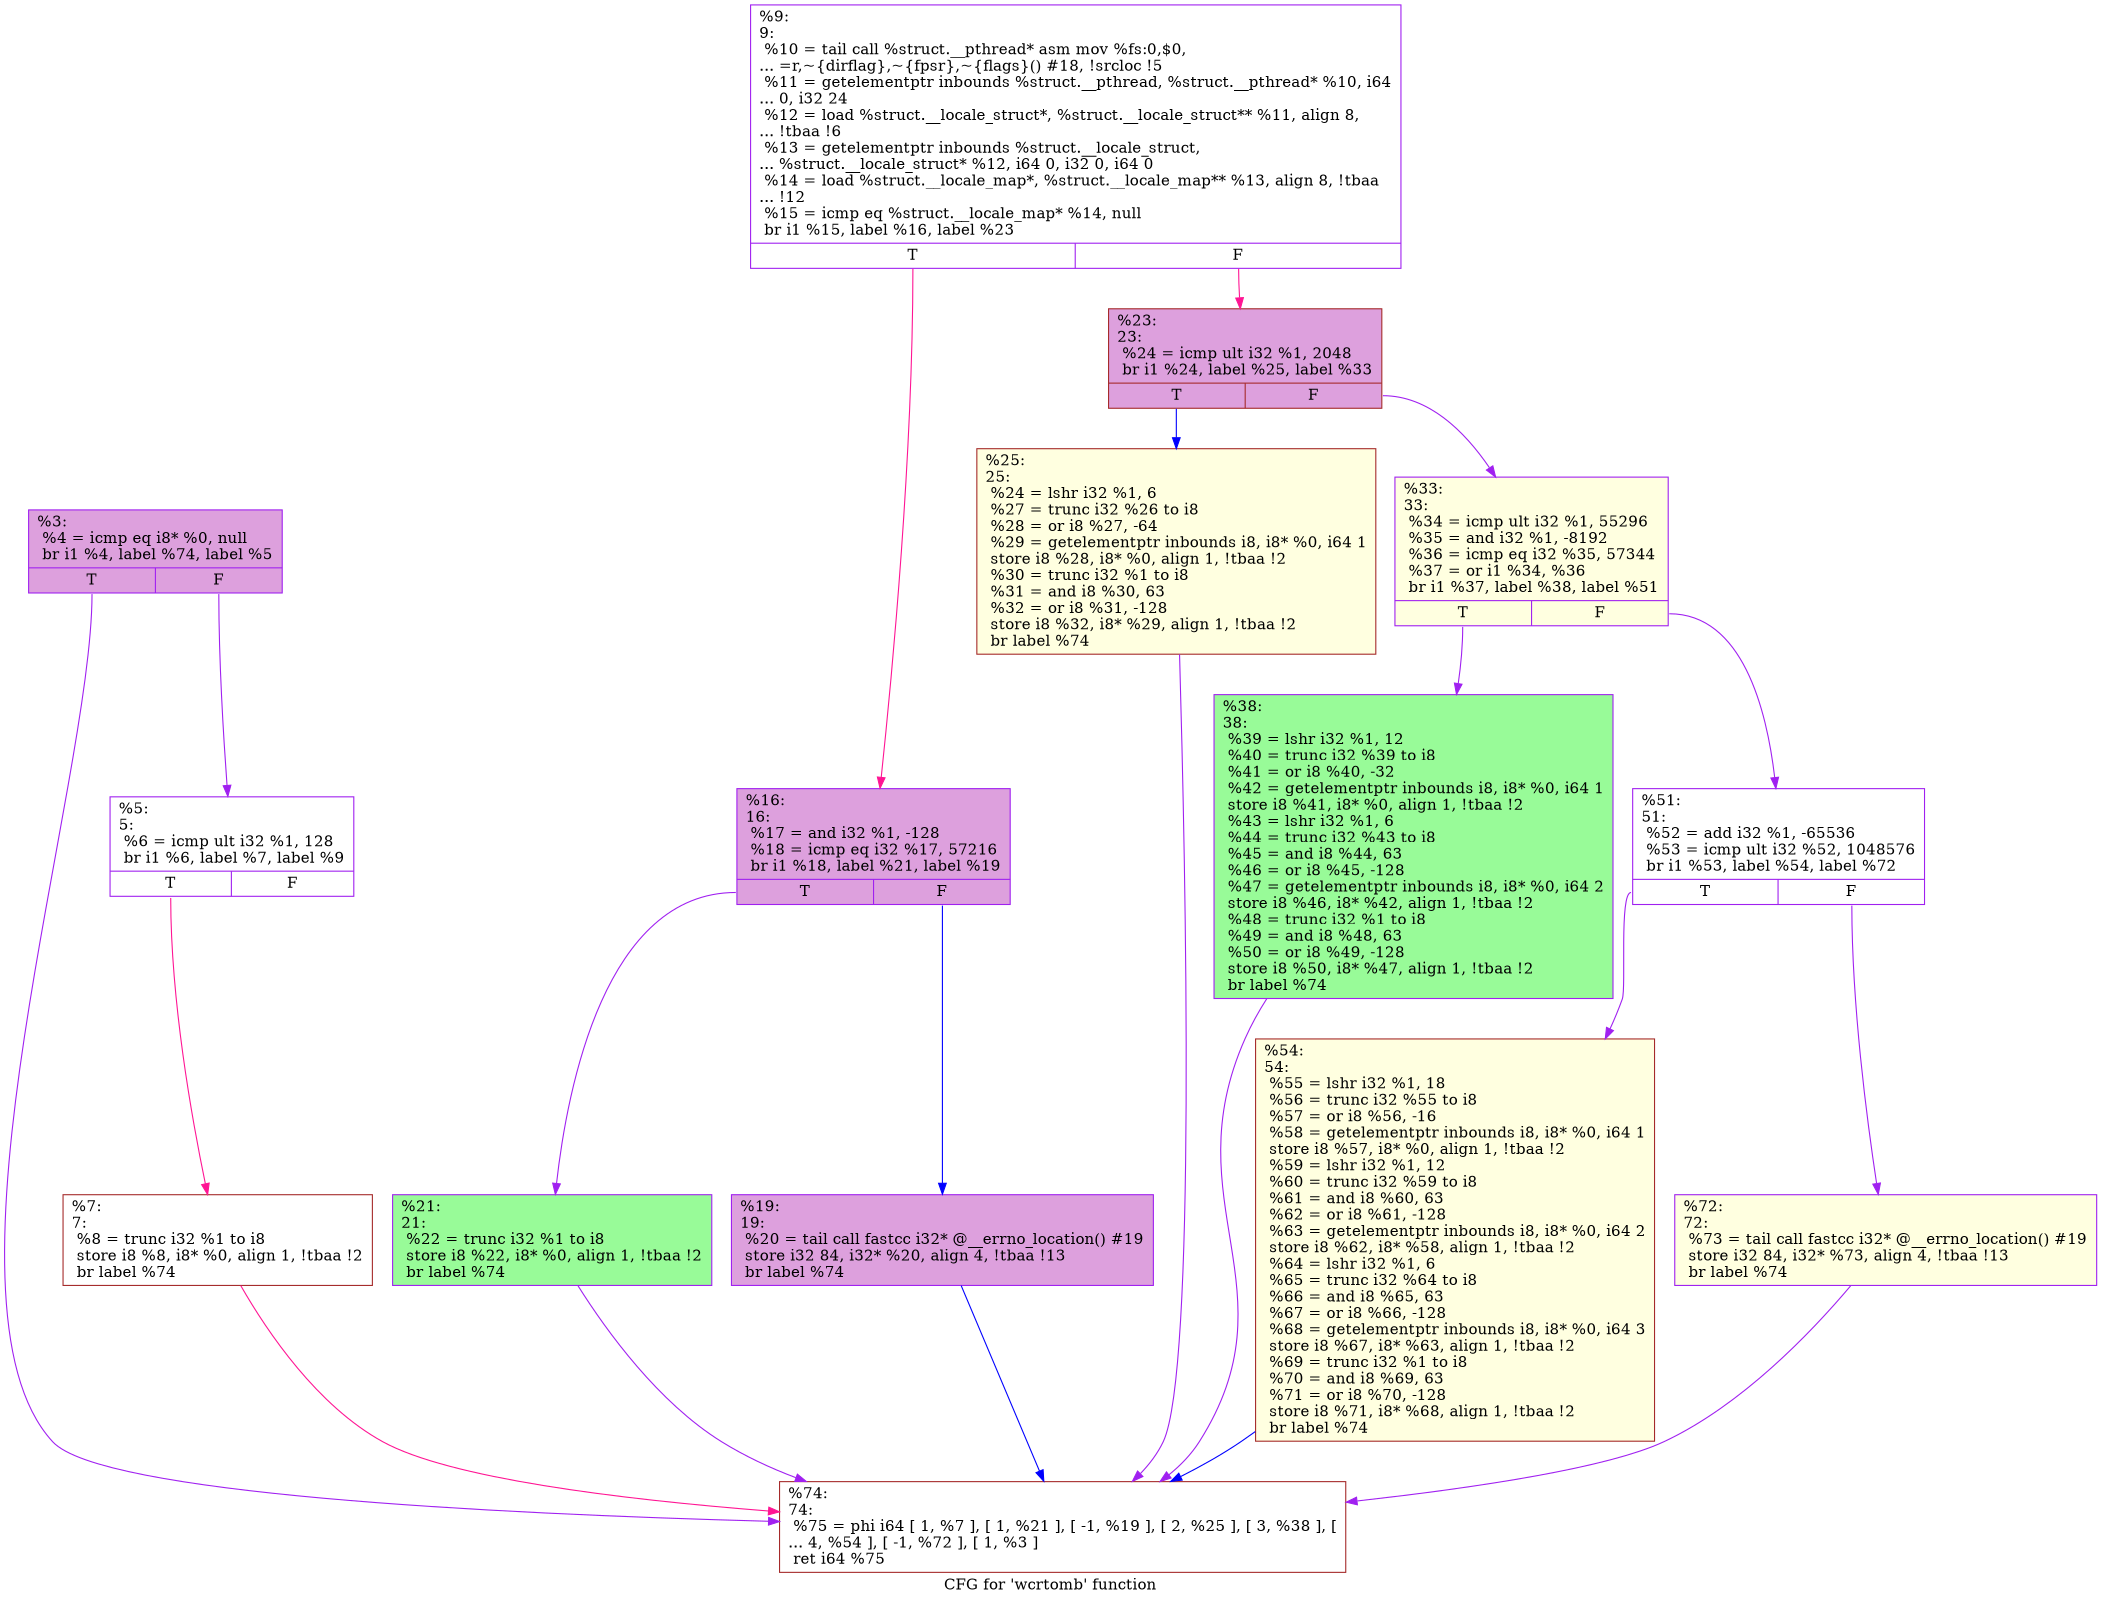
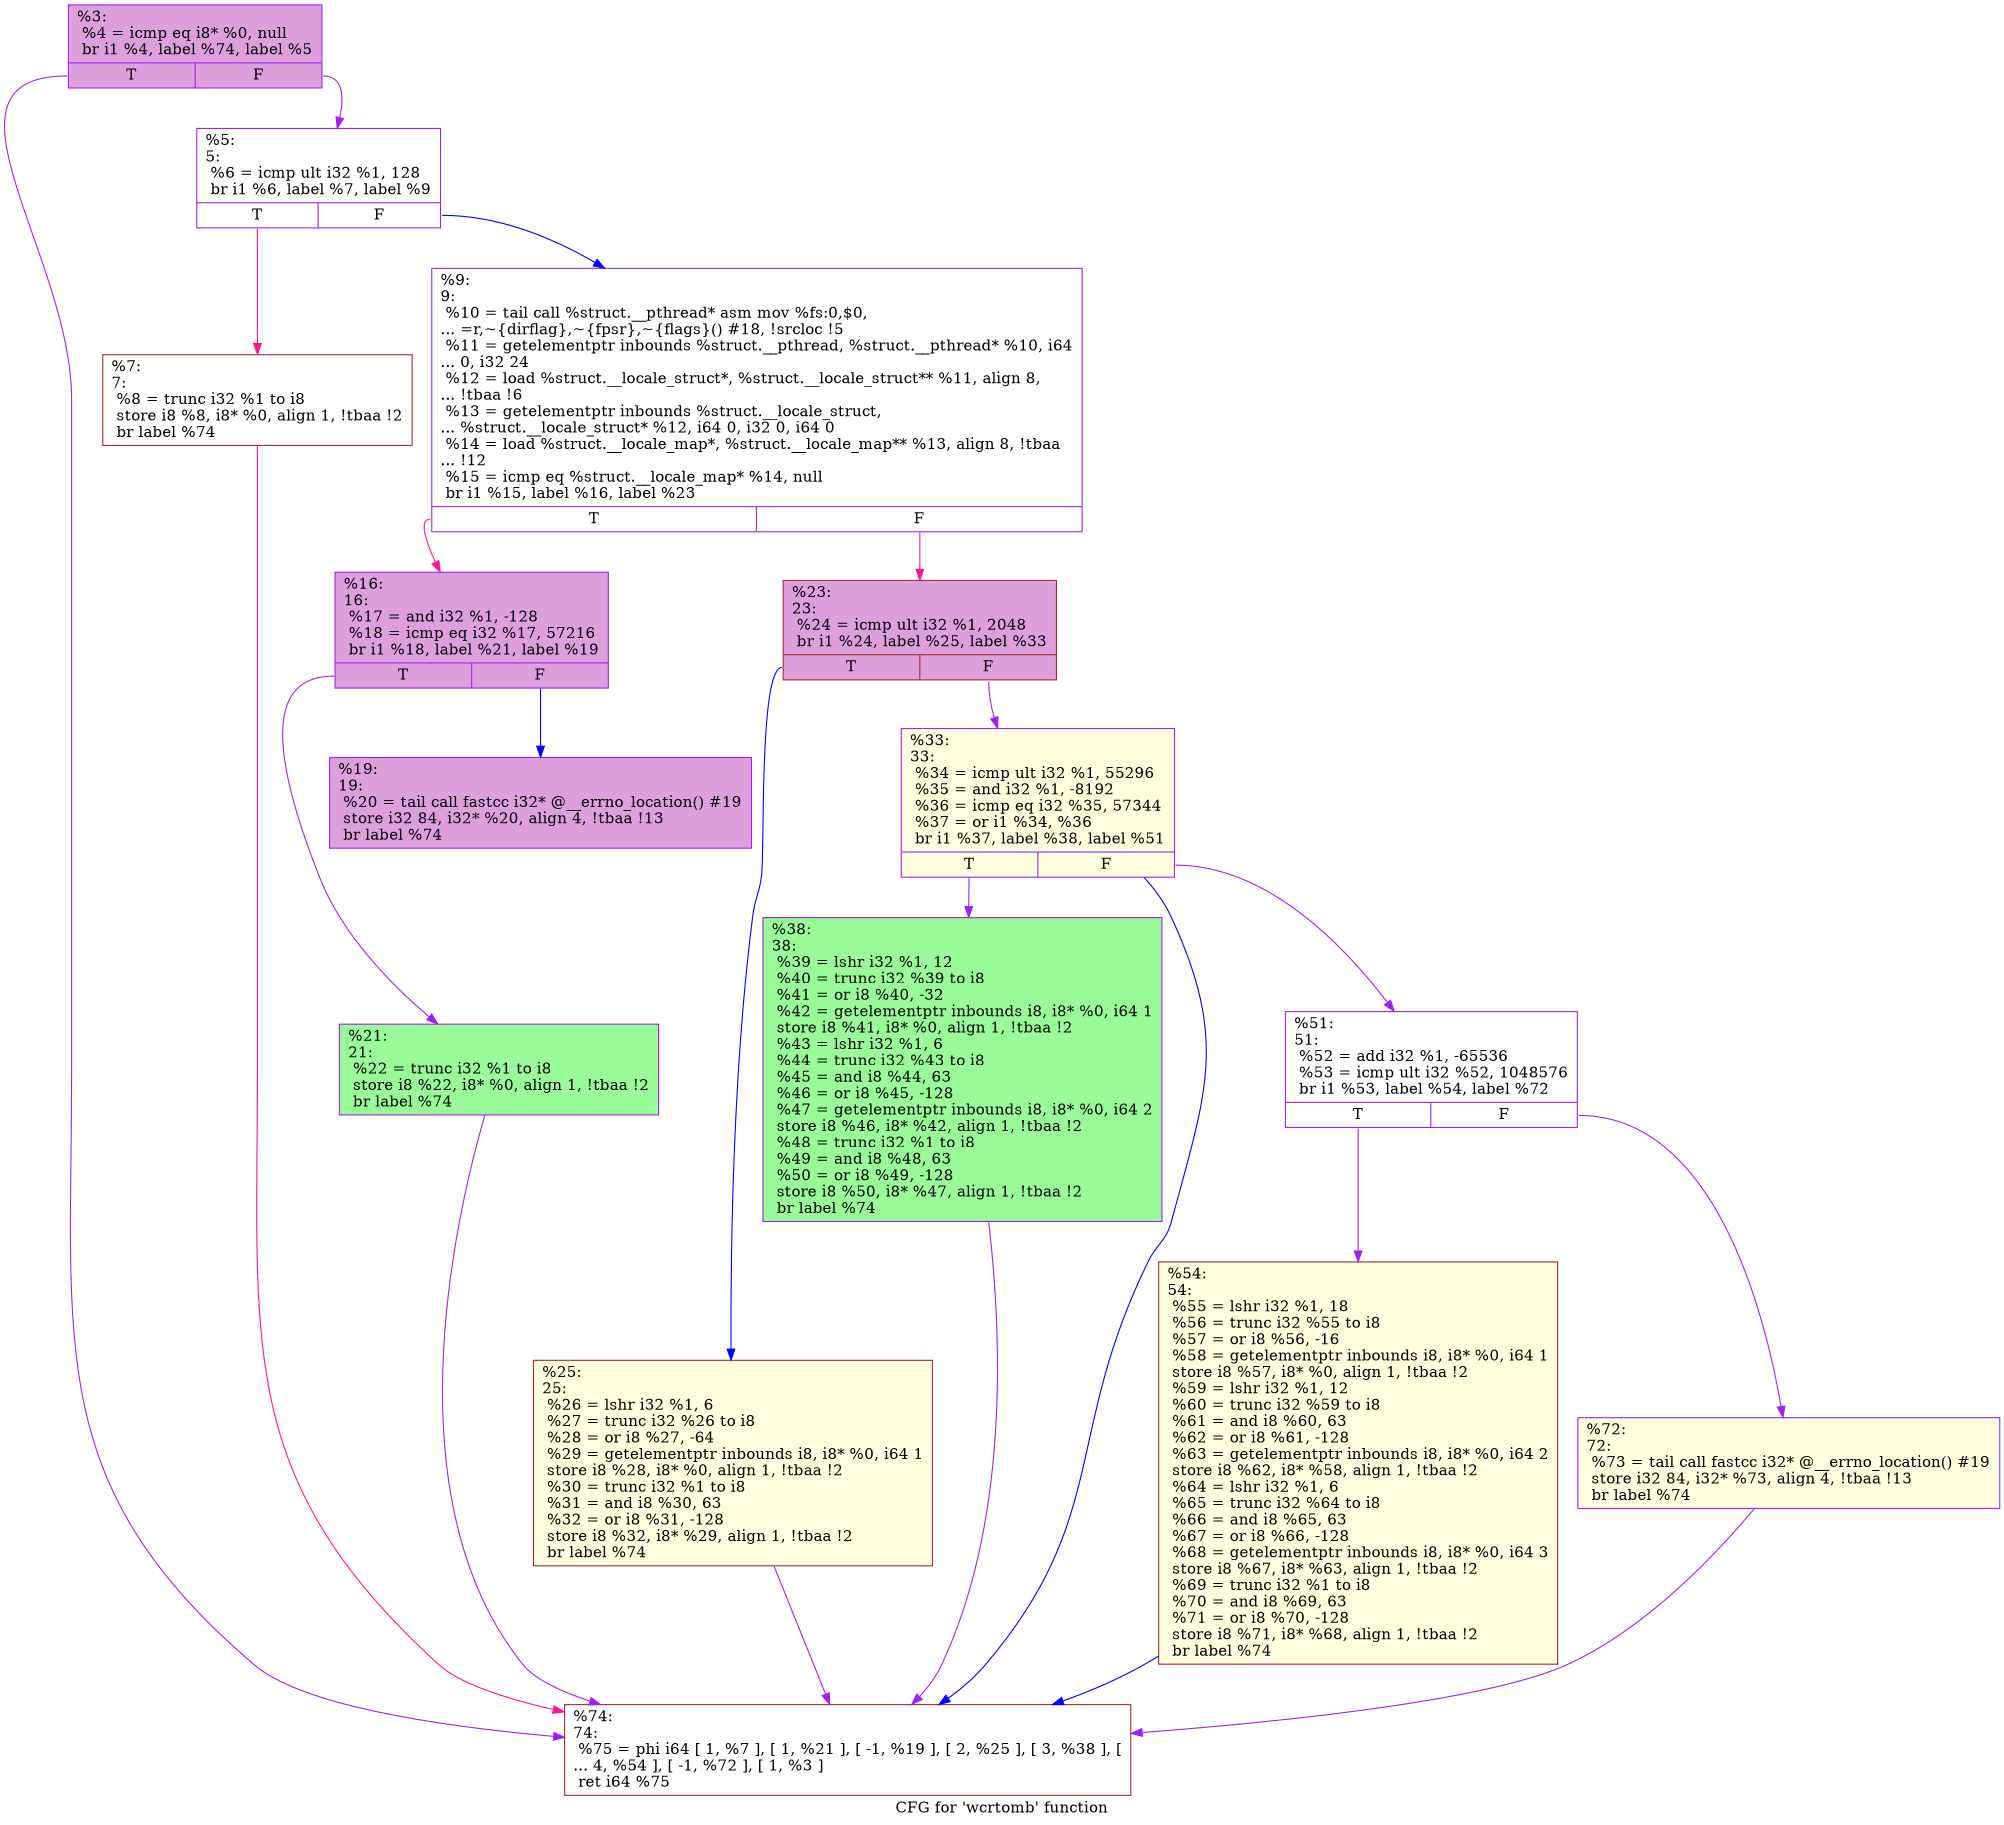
edge "%5:" -> "%9:": added
node "%25:": text "%24 = lshr i32 %1, 6" -> "%26 = lshr i32 %1, 6"
edge "%19:" -> "%74:": now "%33:" -> "%74:"
